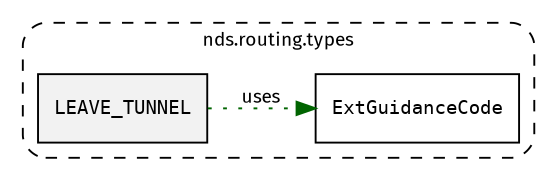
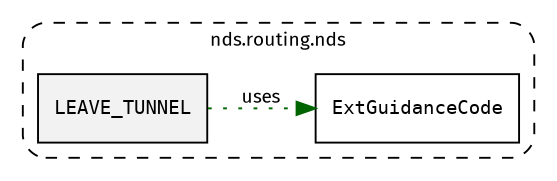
cluster "nds.routing.types": label "nds.routing.types" -> "nds.routing.nds"
